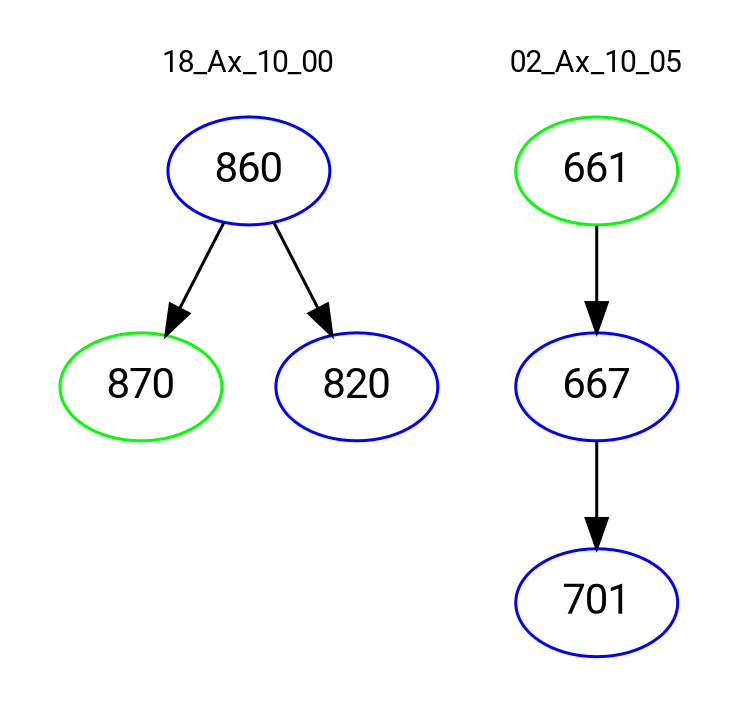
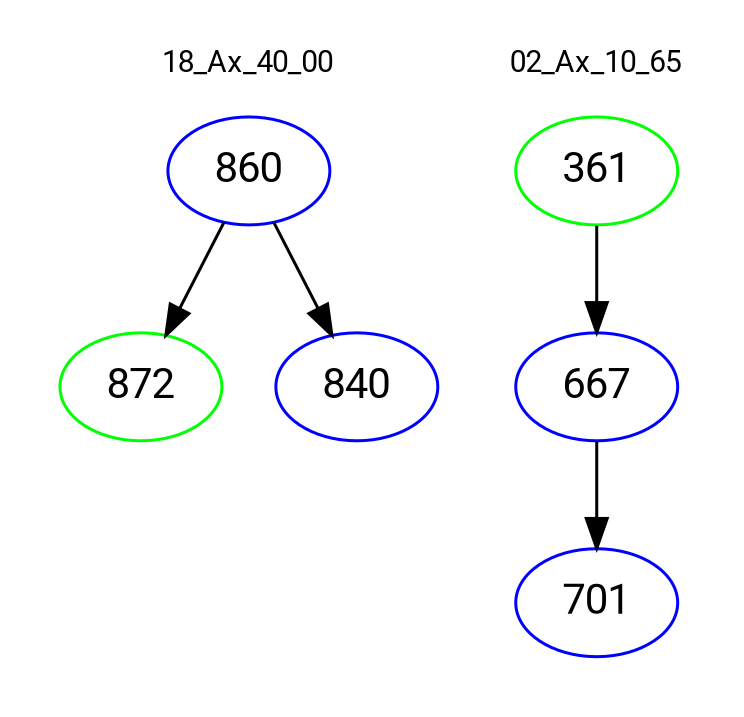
cluster "18_Ax_10_00": label "18_Ax_10_00" -> "18_Ax_40_00"
cluster "02_Ax_10_05": label "02_Ax_10_05" -> "02_Ax_10_65"
node "661": label "661" -> "361"
node "870": label "870" -> "872"
node "820": label "820" -> "840"
